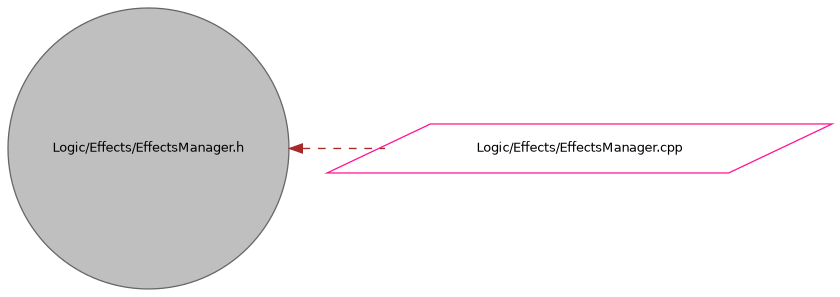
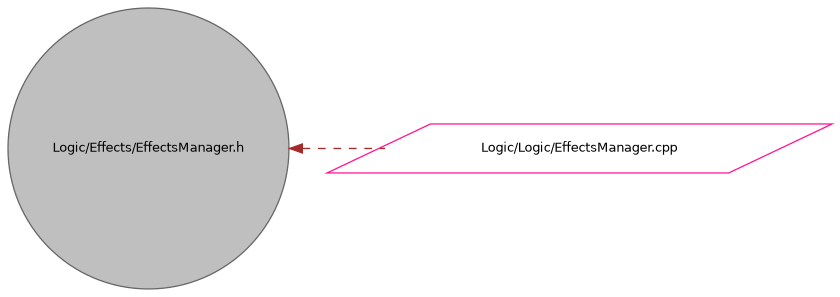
node "Logic/Effects/EffectsManager.cpp": label "Logic/Effects/EffectsManager.cpp" -> "Logic/Logic/EffectsManager.cpp"
